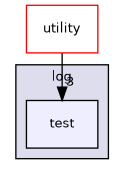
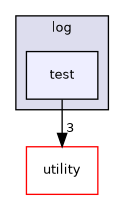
edge "utility" -> "test": reversed
